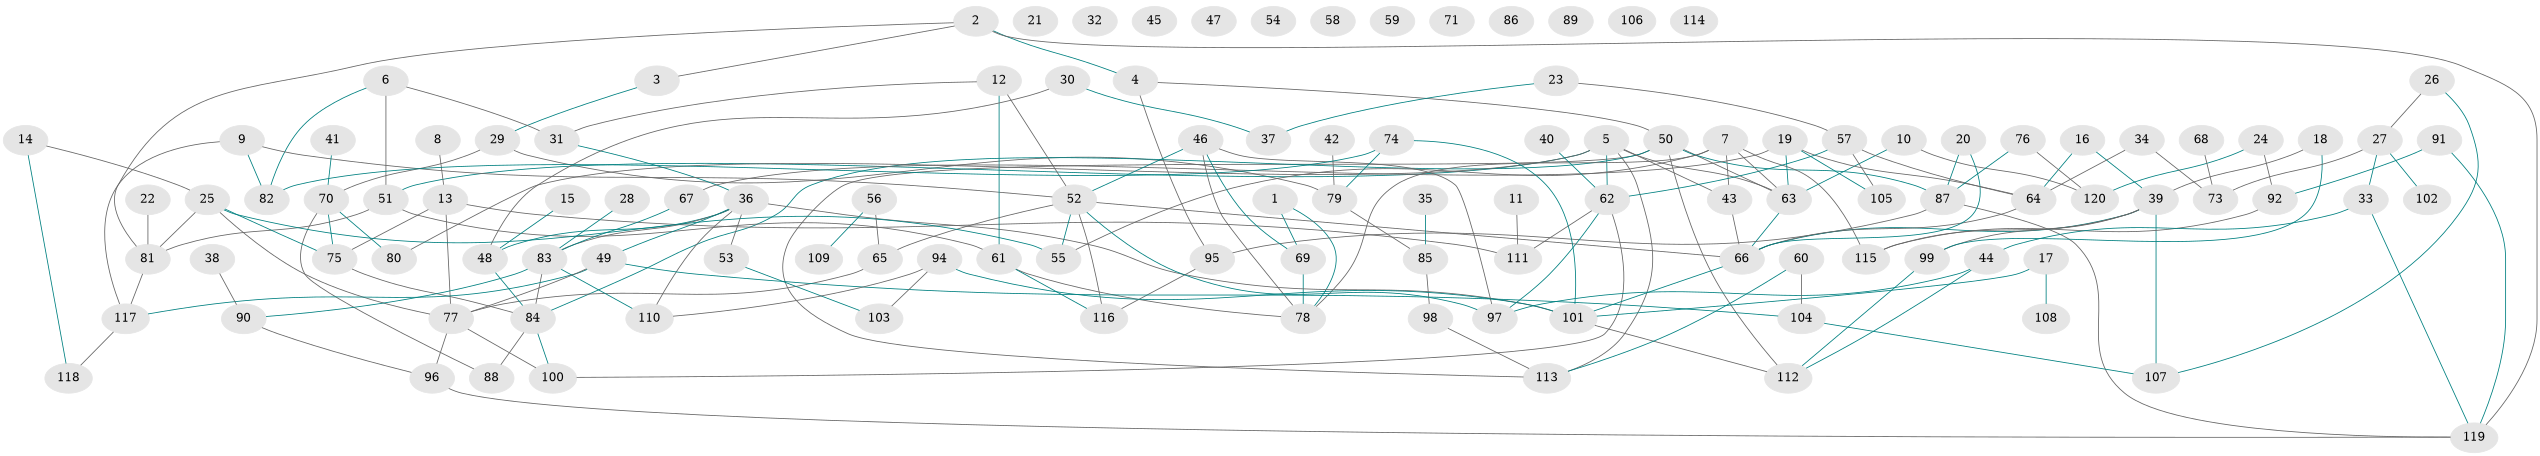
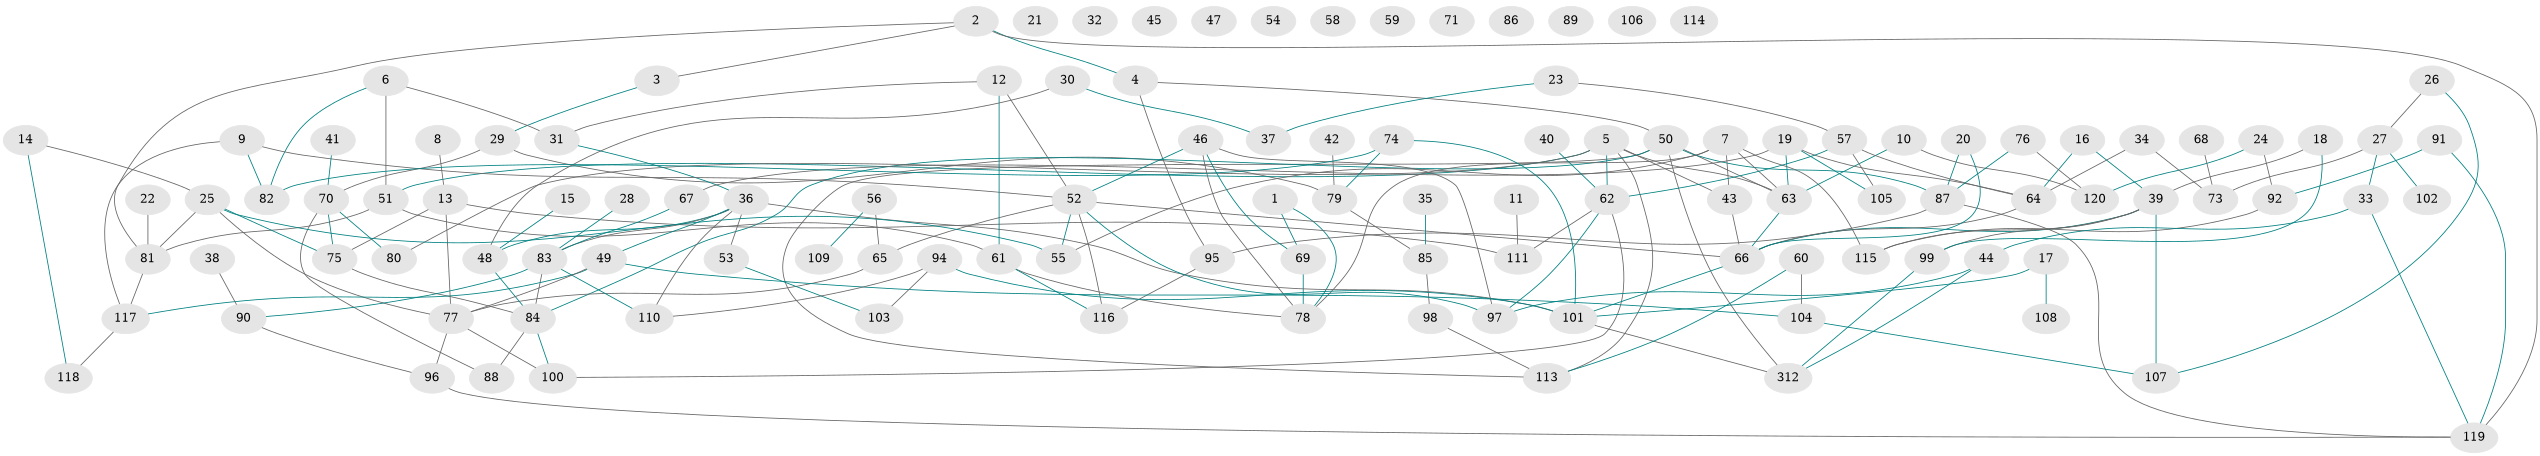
node "112": label "112" -> "312"
